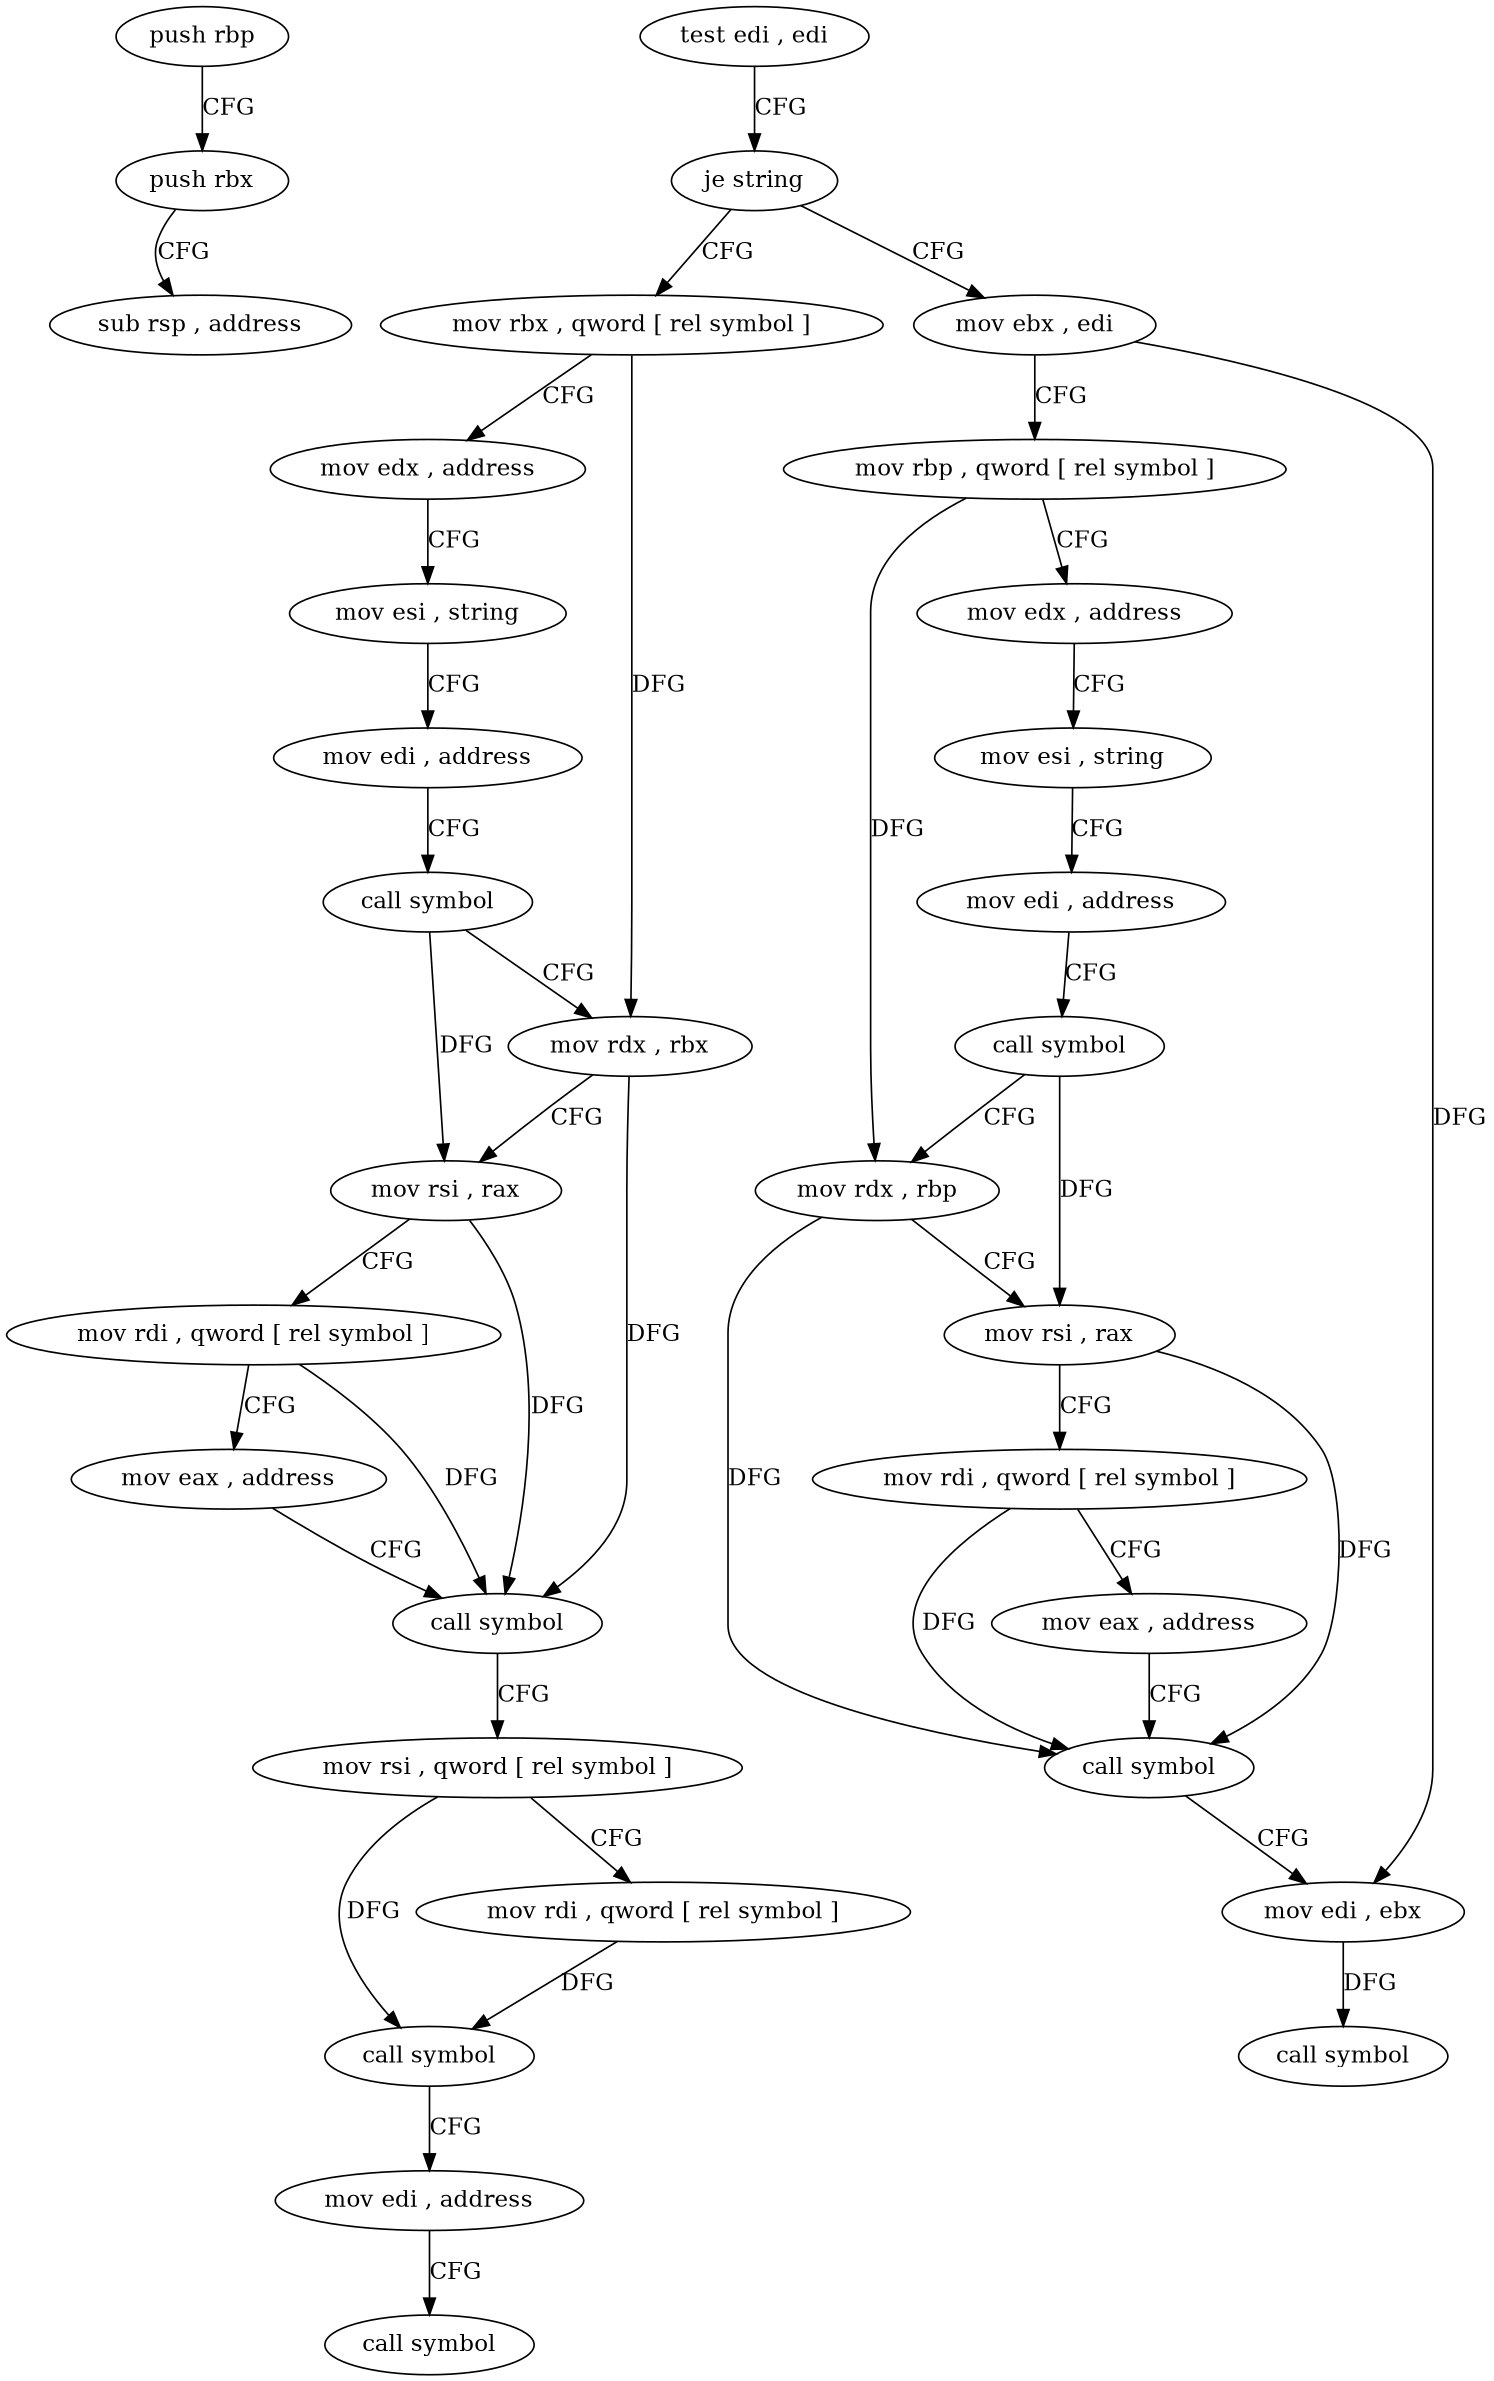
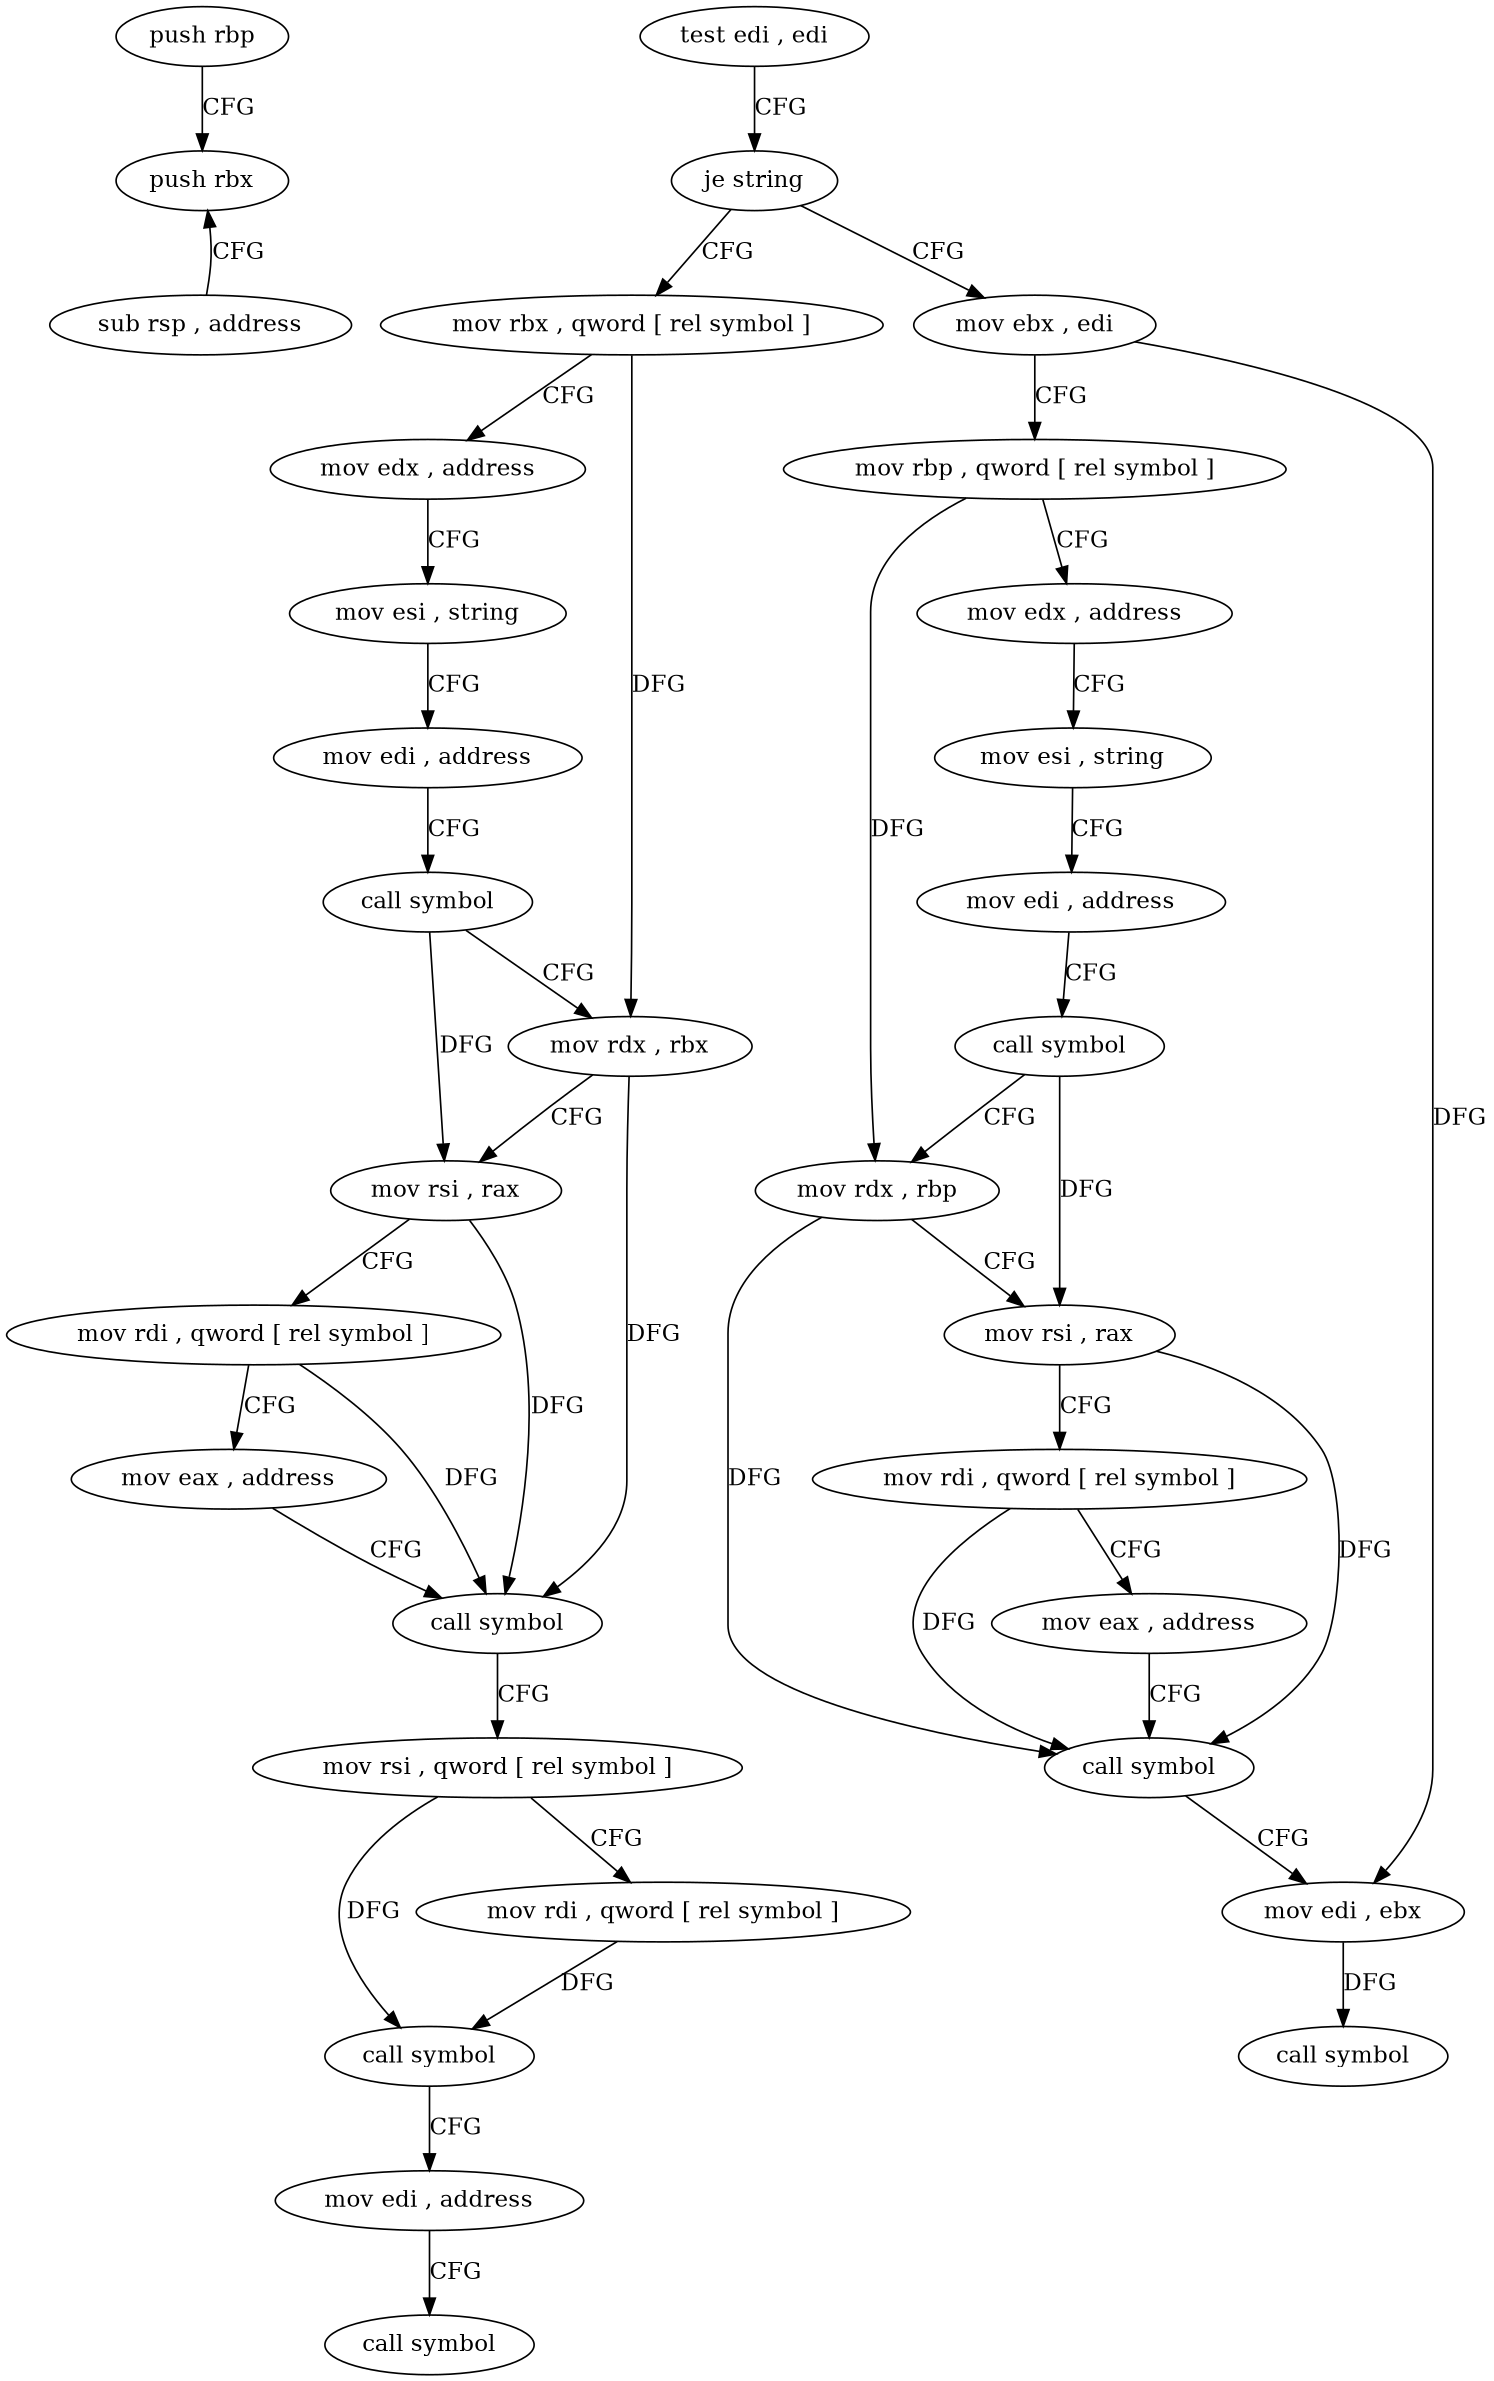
edge "push rbx" -> "sub rsp , address": reversed
